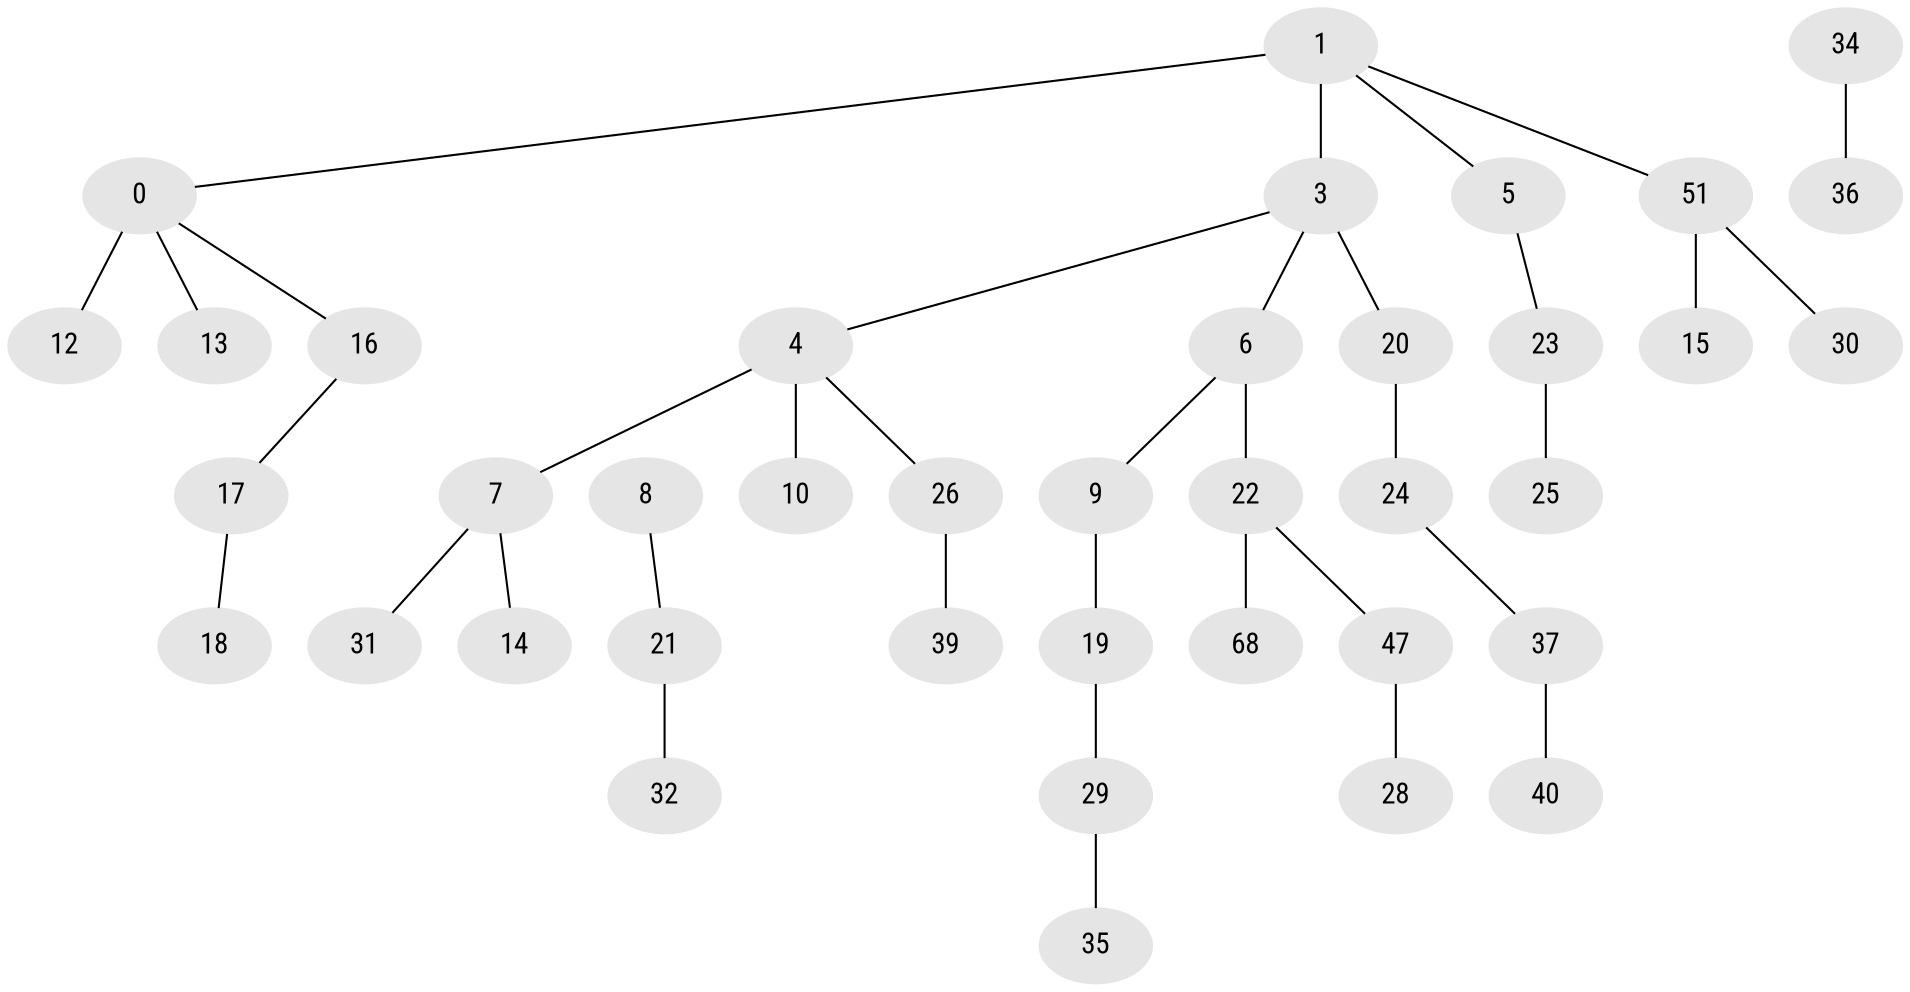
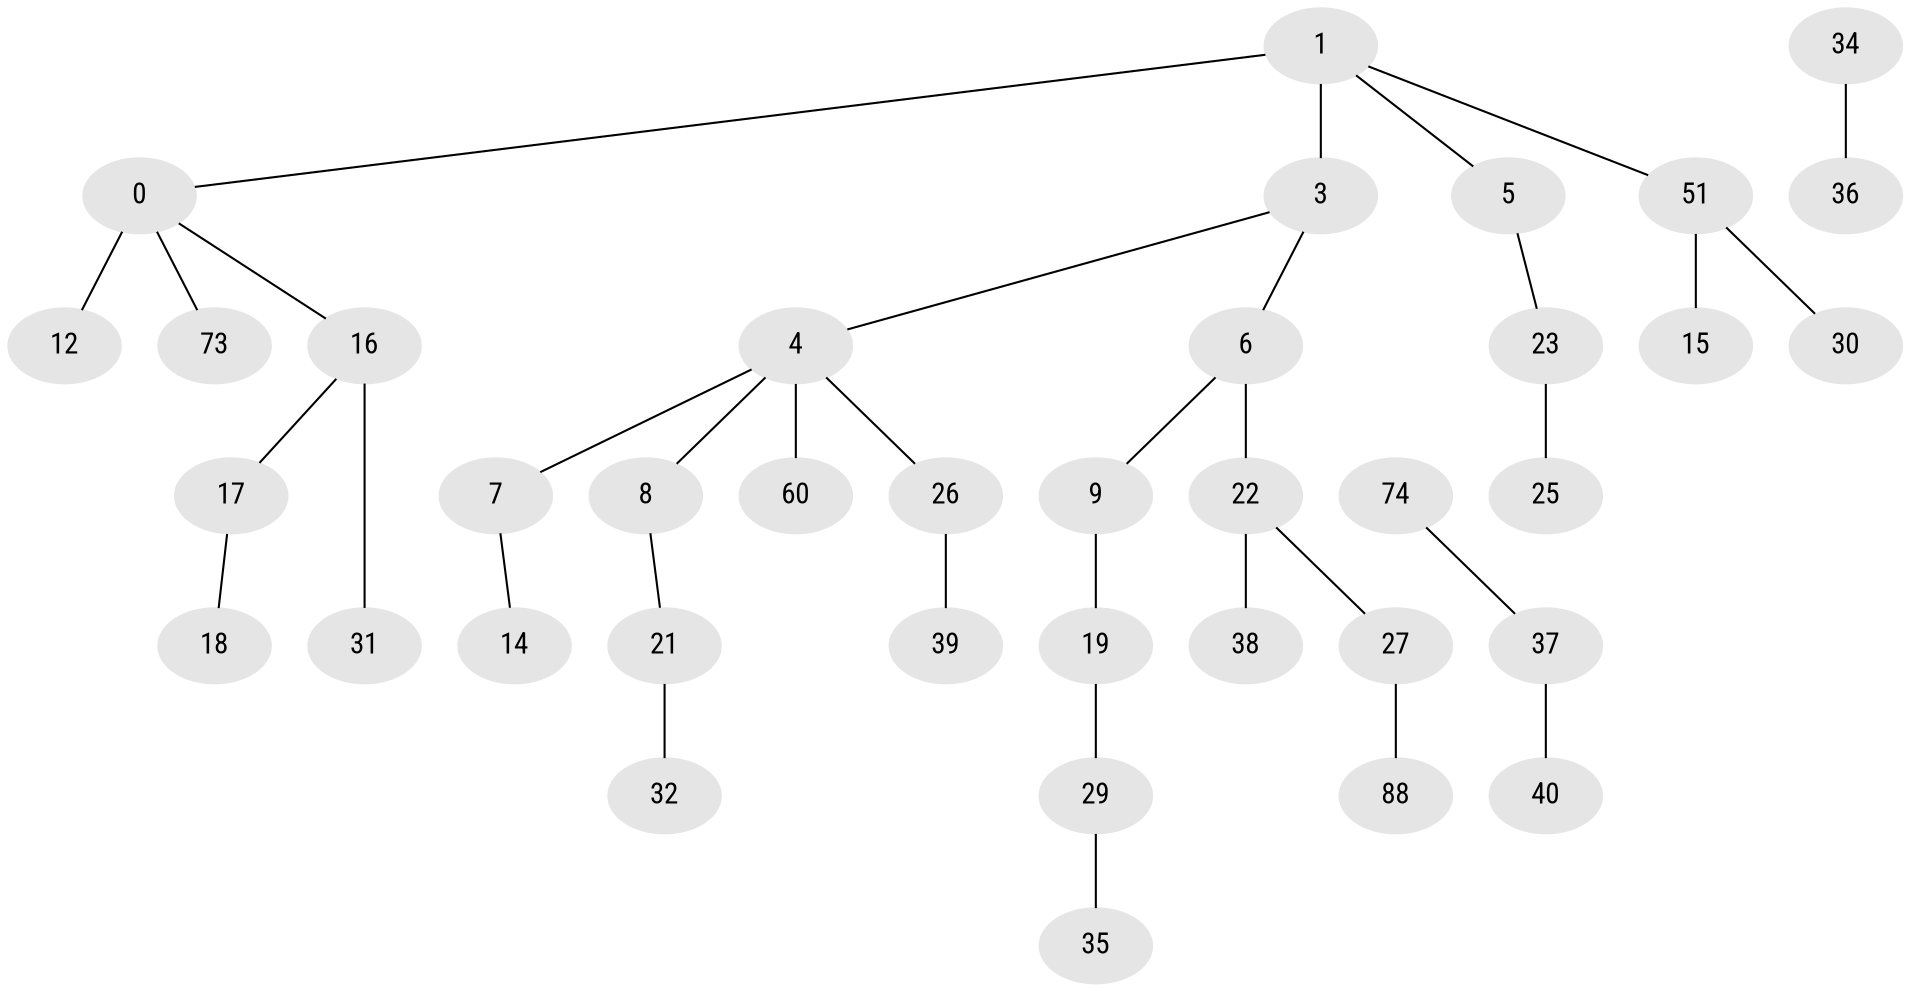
node "13": label "13" -> "73"
node "20": removed
edge "4" -- "8": added
node "10": label "10" -> "60"
node "24": label "24" -> "74"
edge "7" -- "31": now "16" -- "31"
node "68": label "68" -> "38"
node "47": label "47" -> "27"
node "28": label "28" -> "88"
